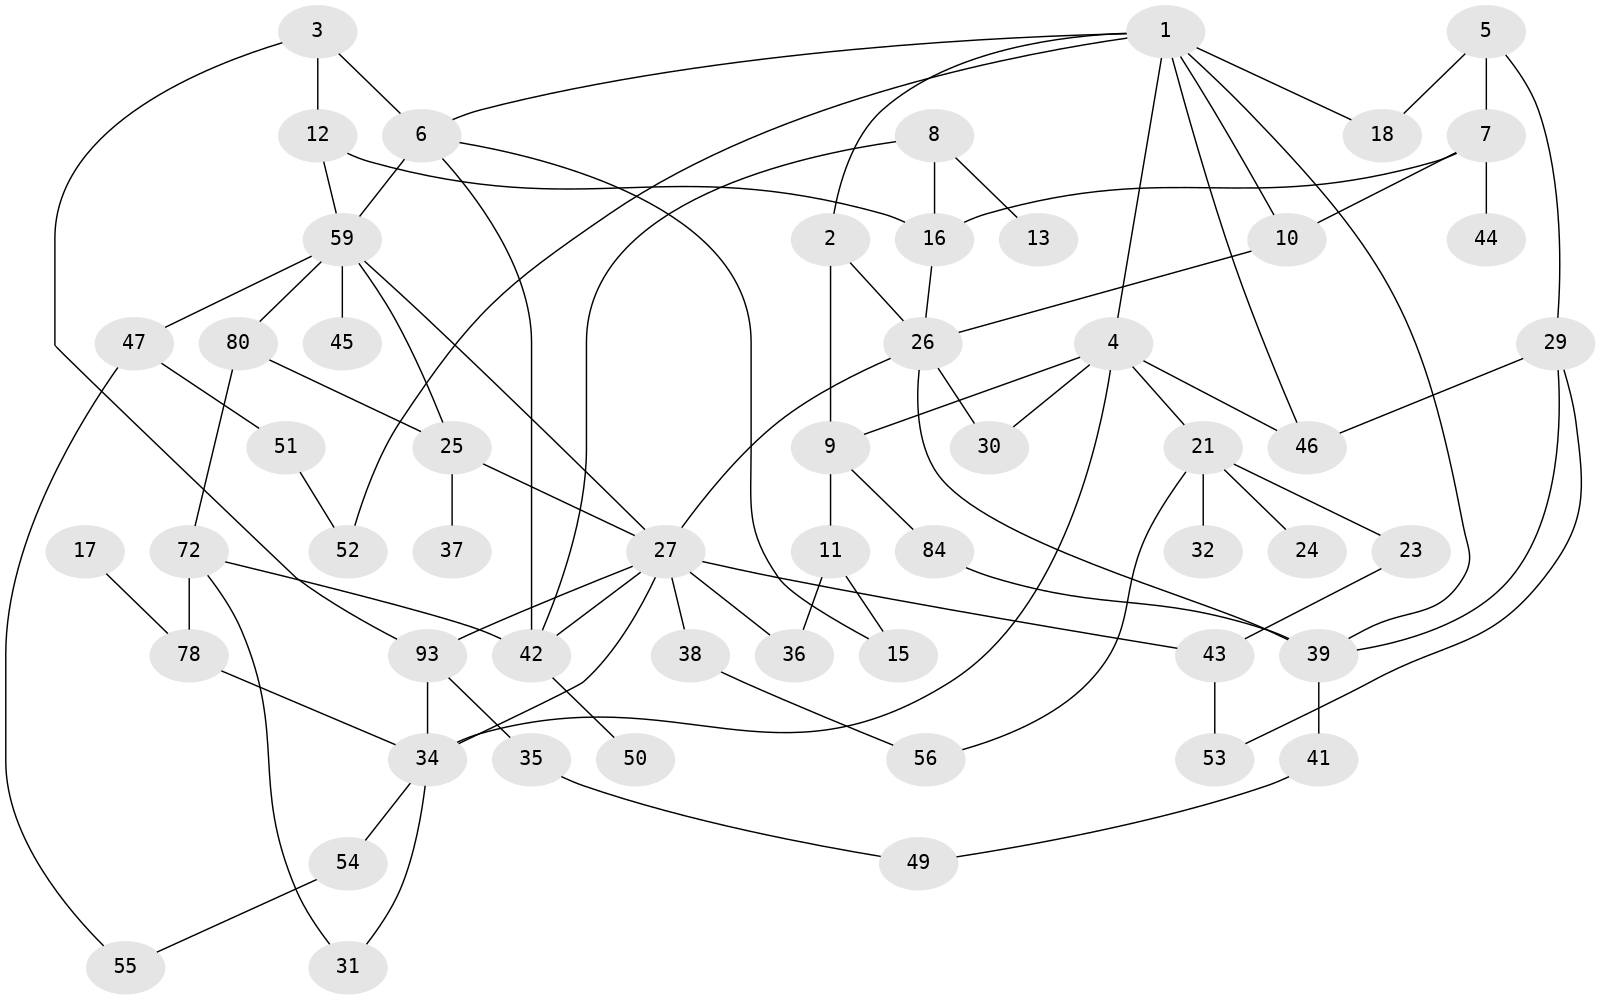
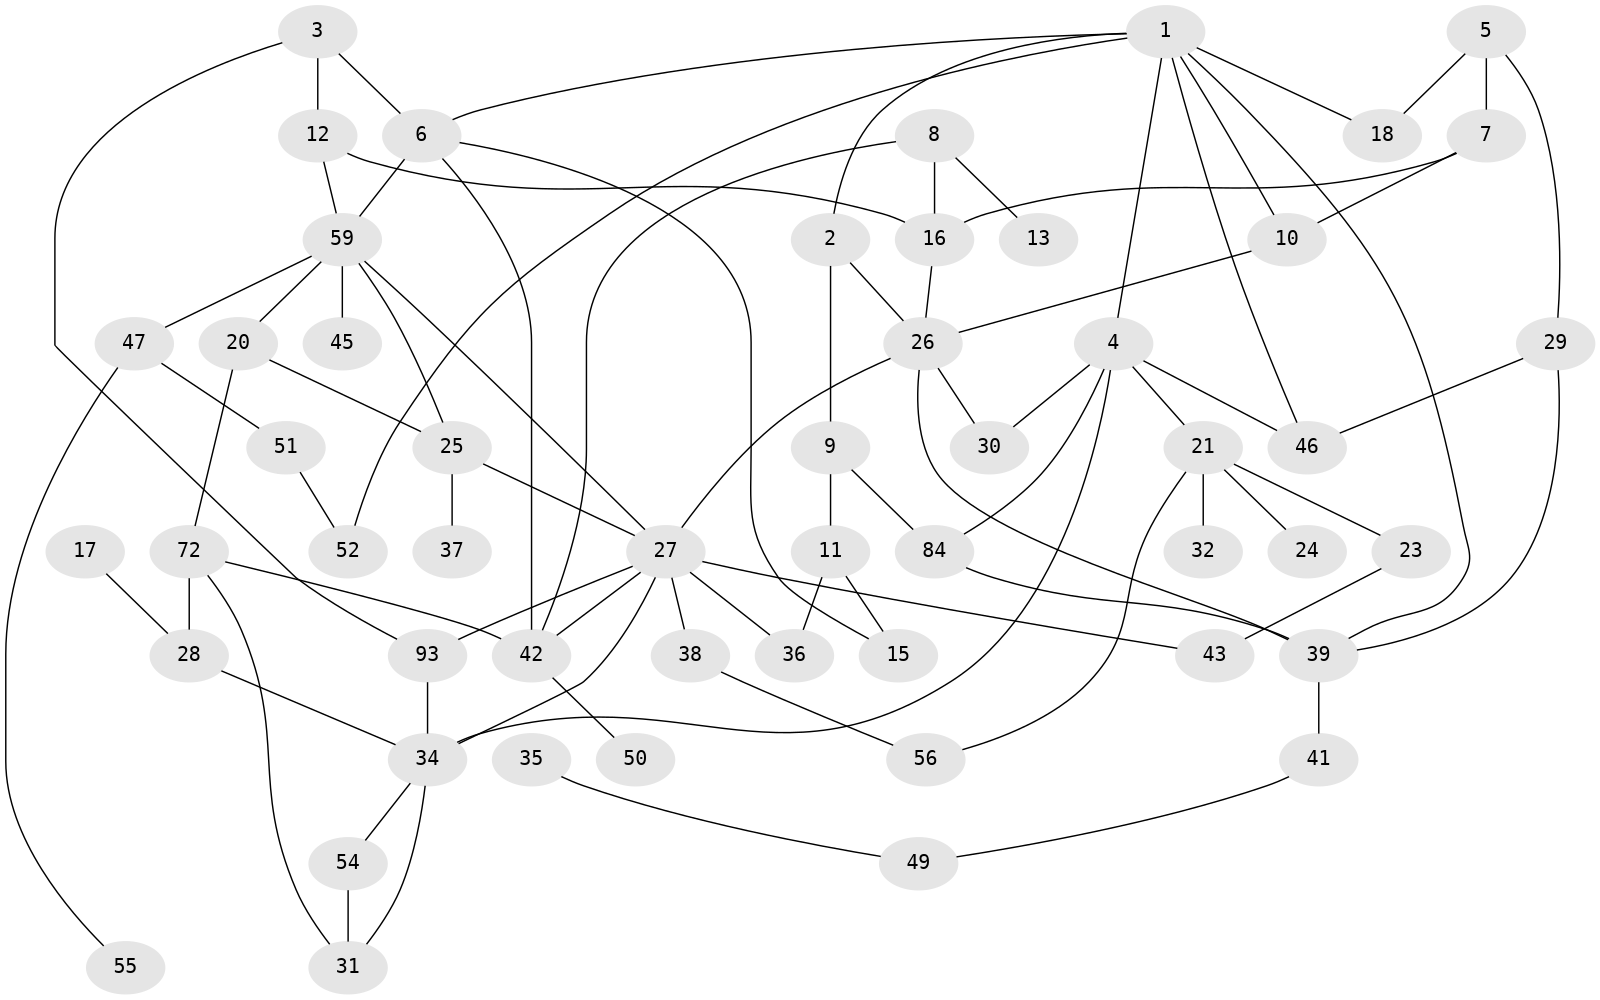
node "44": removed
node "80": label "80" -> "20"
edge "4" -- "9": now "4" -- "84"
node "78": label "78" -> "28"
edge "93" -- "35": removed
node "53": removed
edge "54" -- "55": now "54" -- "31"
